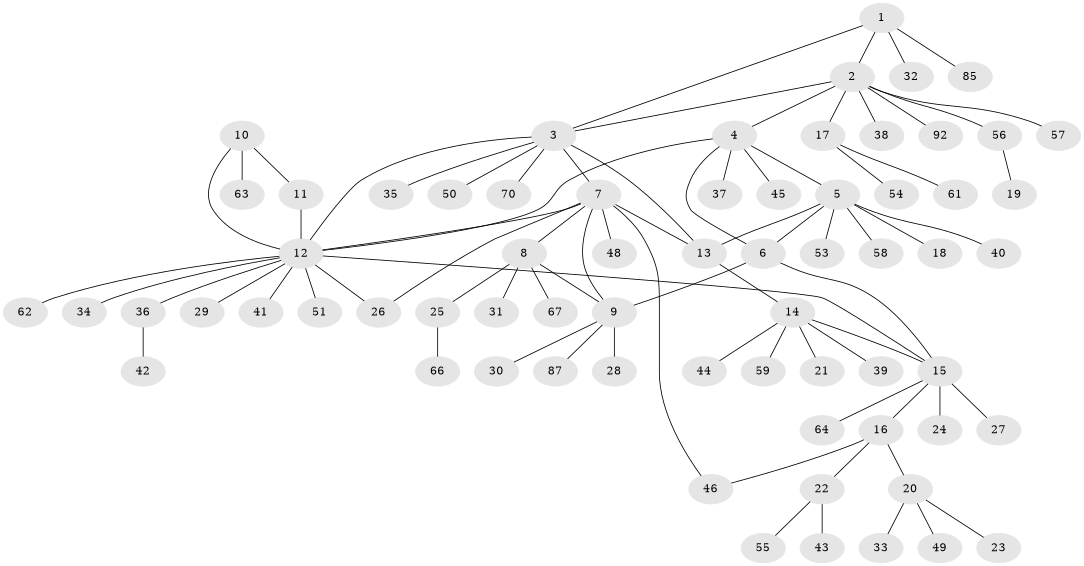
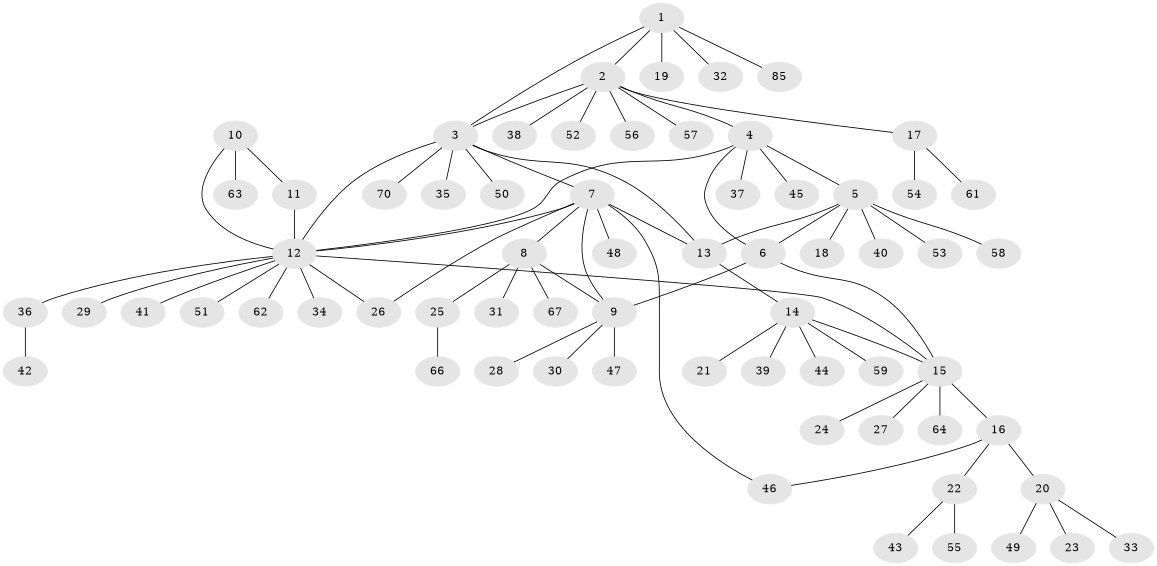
node "92": label "92" -> "52"
edge "56" -- "19": now "1" -- "19"
node "87": label "87" -> "47"
